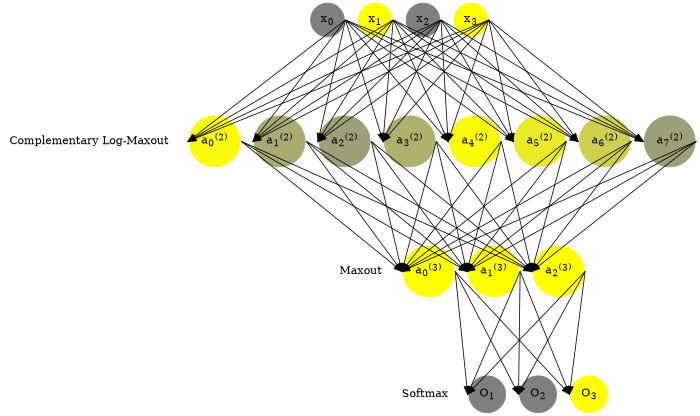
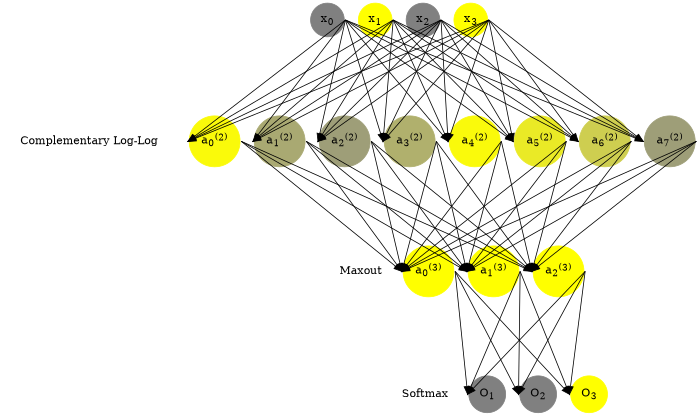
node "Complementary Log-Maxout": label "Complementary Log-Maxout" -> "Complementary Log-Log"
